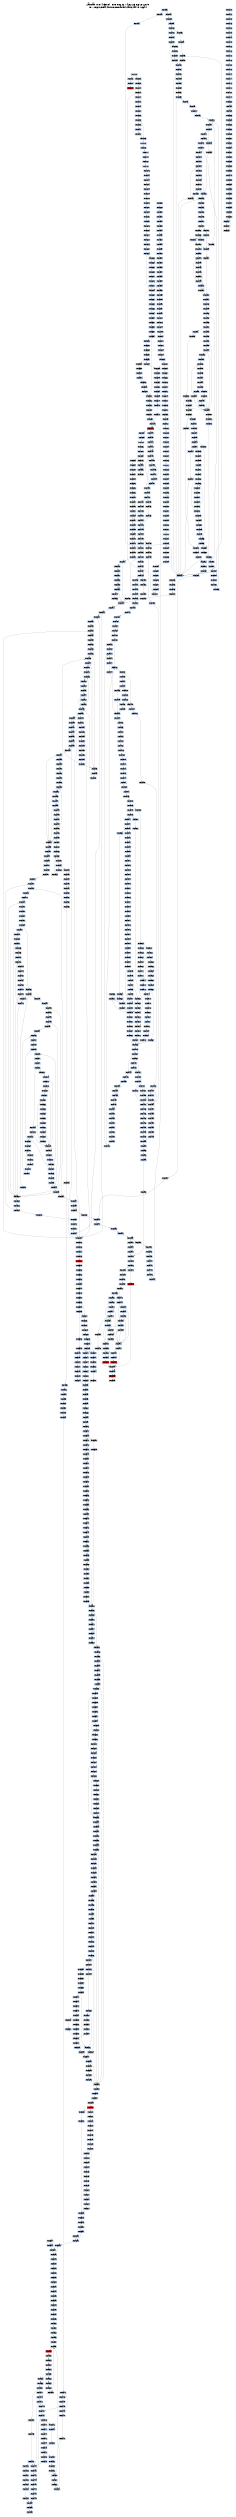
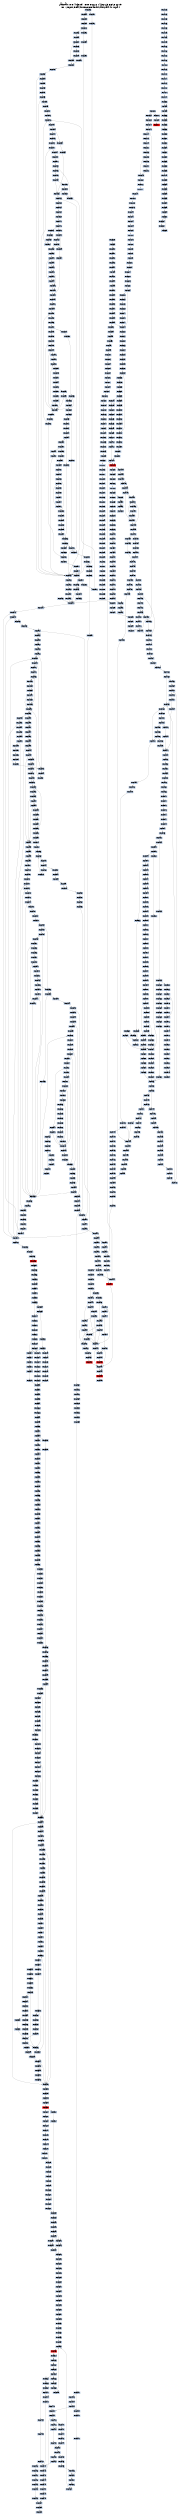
node "0x0808ba33": removed
